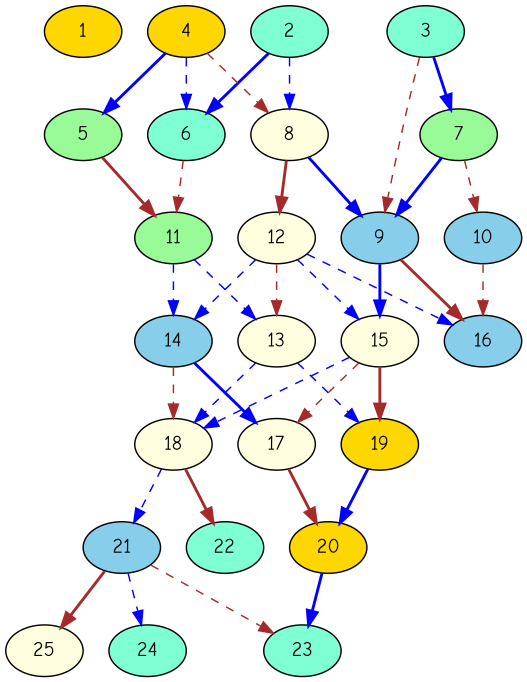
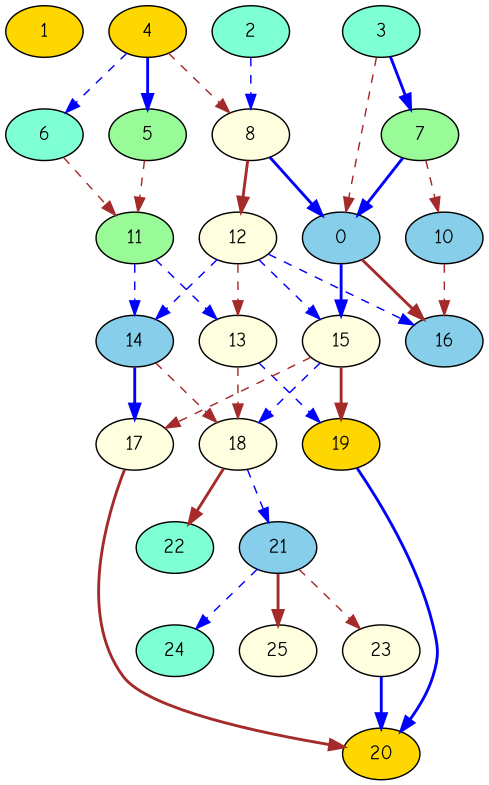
edge "2" -> "6": removed
edge "5" -> "11": style bold -> dashed
node "9": label "9" -> "0"
edge "13" -> "18": color blue -> brown
edge "20" -> "23": reversed
node "23": fillcolor aquamarine -> lightyellow
